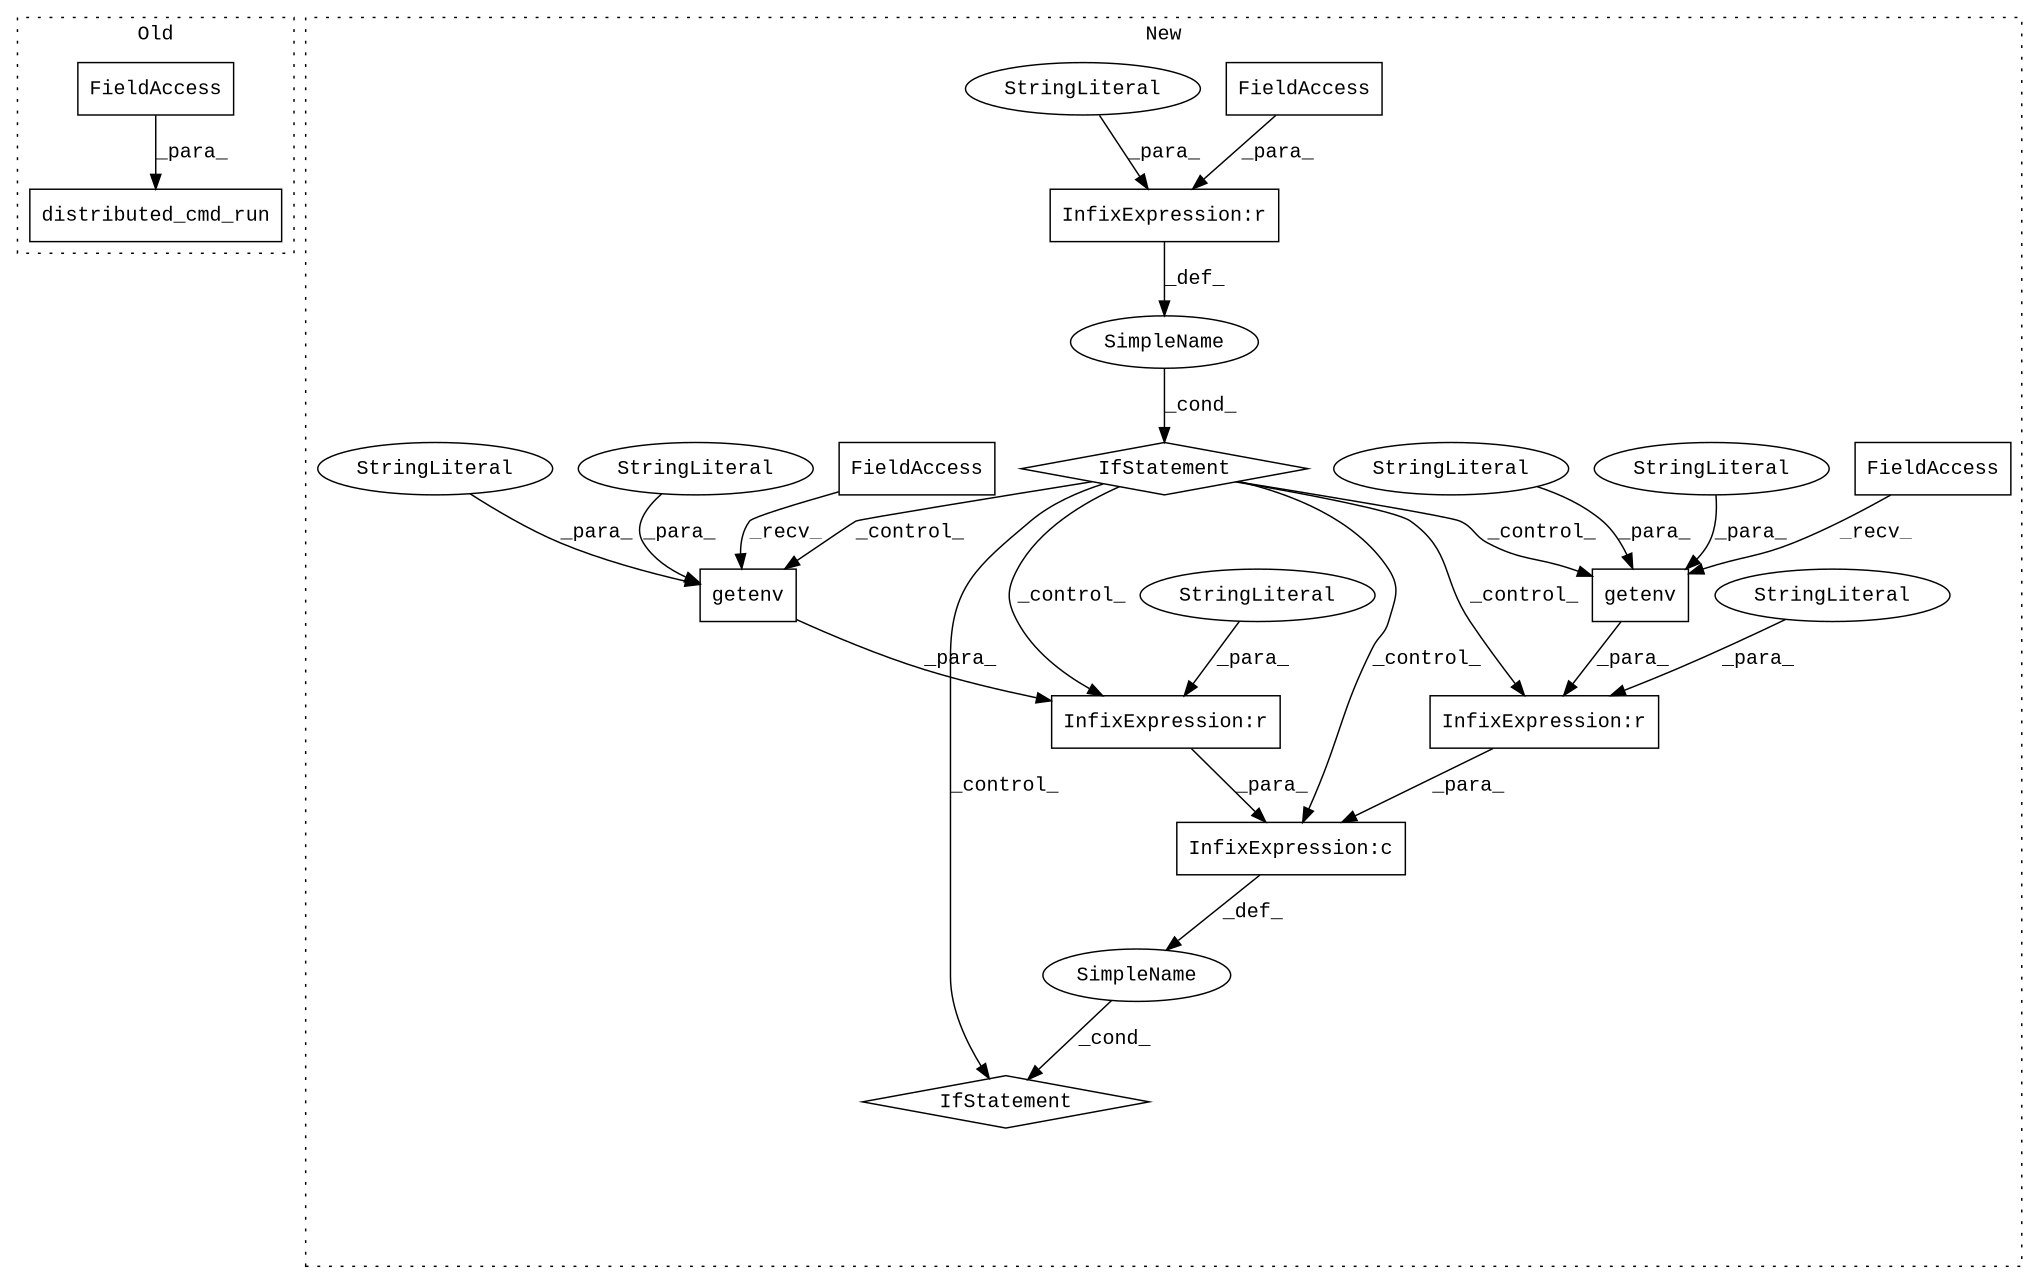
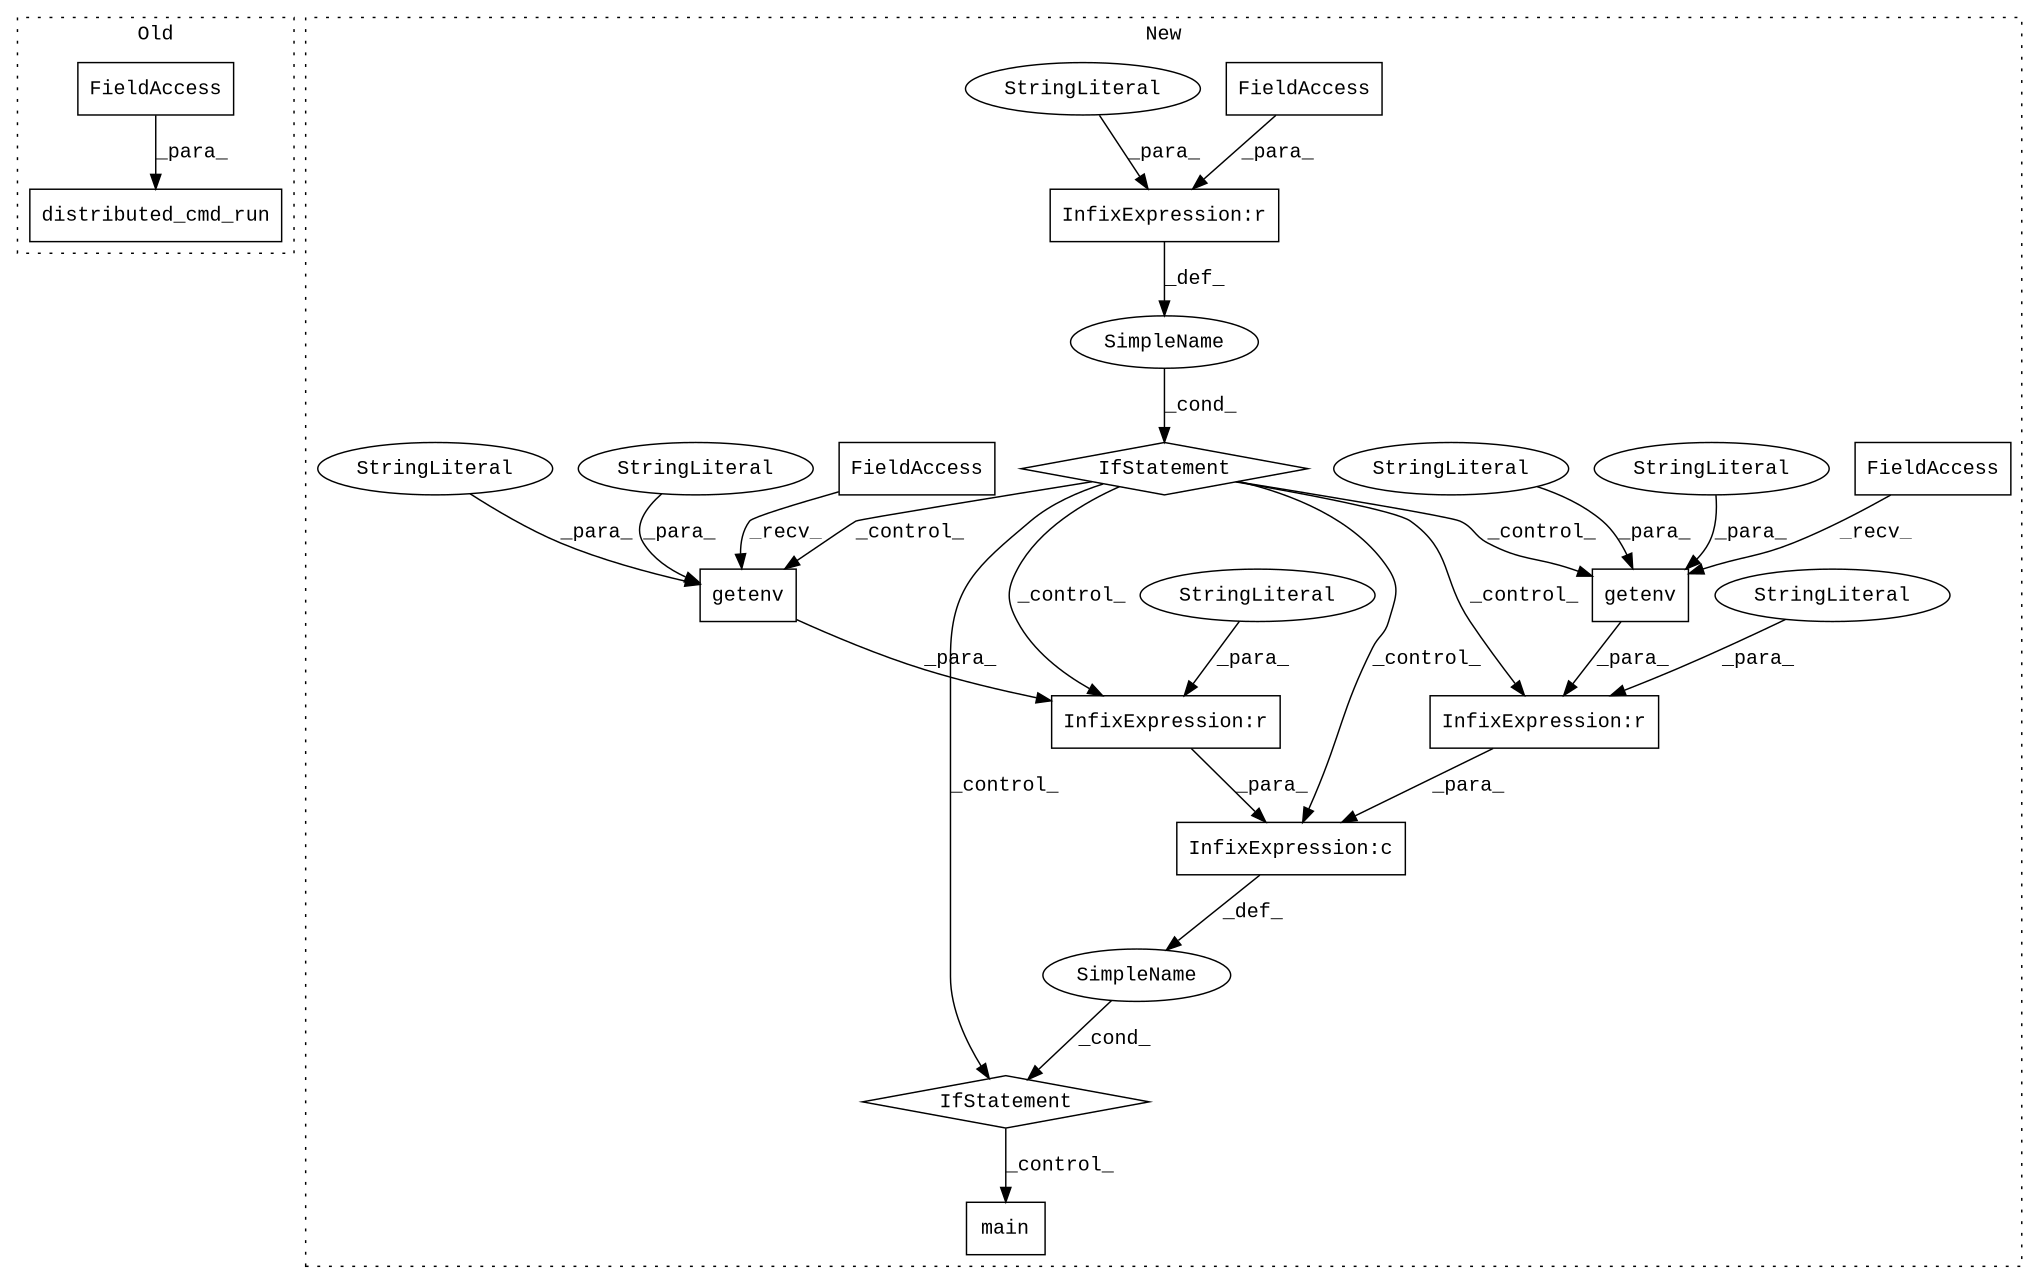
node "main": added
